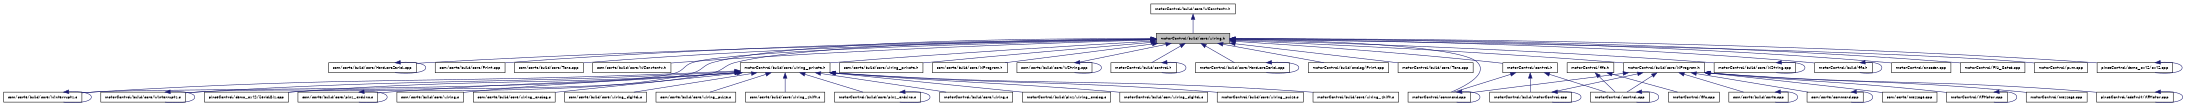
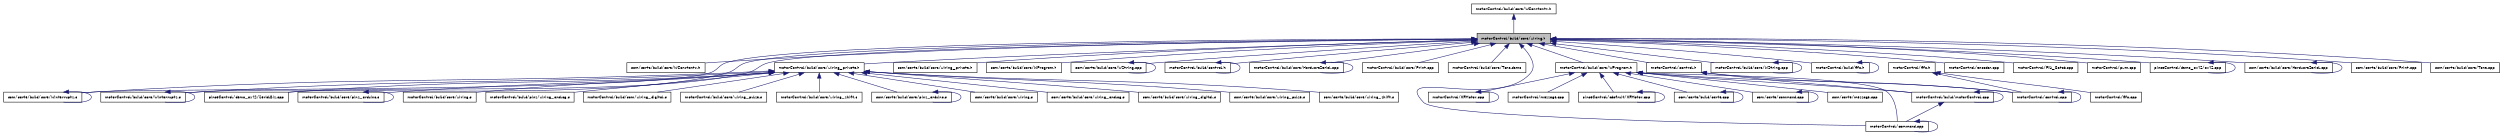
node "motorControl/build/analog/Print.cpp": label "motorControl/build/analog/Print.cpp" -> "motorControl/build/core/Print.cpp"
node "motorControl/build/core/Tone.cpp": label "motorControl/build/core/Tone.cpp" -> "motorControl/build/core/Tone.demo"
edge "motorControl/command.cpp" -> "motorControl/control.h": now "motorControl/command.cpp" -> "motorControl/build/motorControl.cpp"
